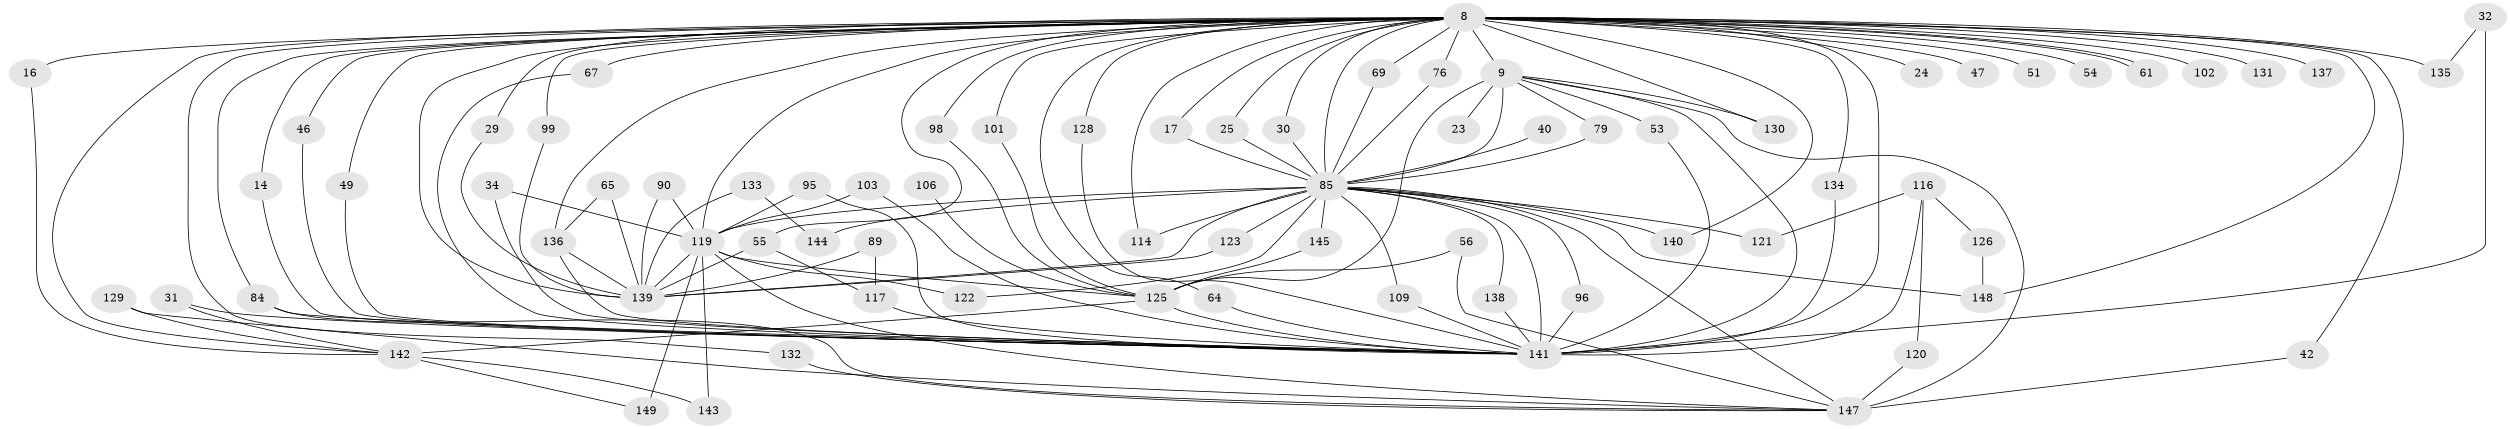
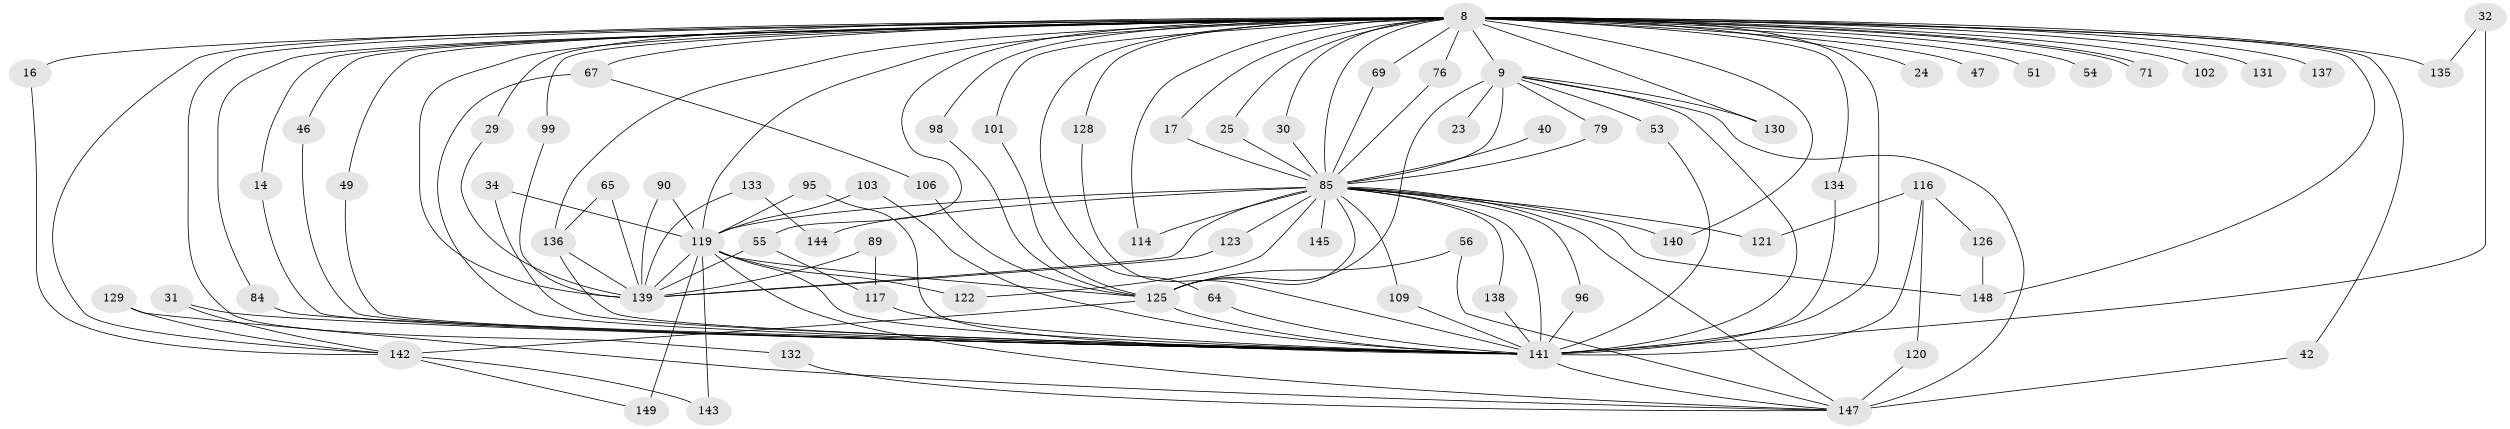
node "61": label "61" -> "71"
edge "67" -- "106": added
edge "145" -- "125": now "85" -- "125"
edge "119" -- "141": added
edge "84" -- "147": now "141" -- "147"
